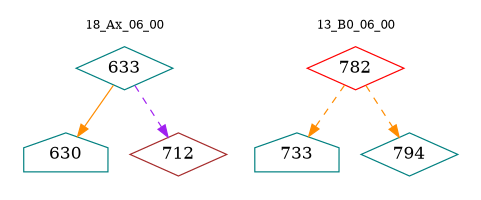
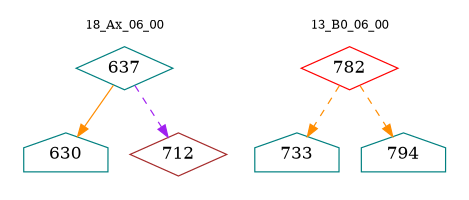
node "633": label "633" -> "637"
node "794": shape diamond -> house
